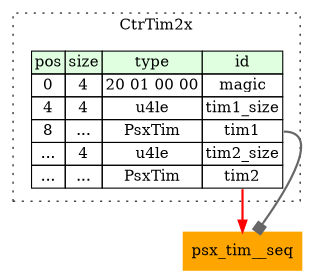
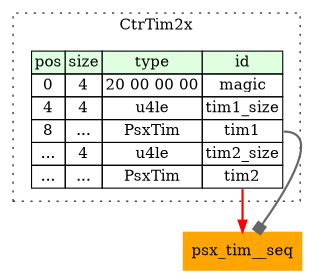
node "pos": text "20 01 00 00" -> "20 00 00 00"
